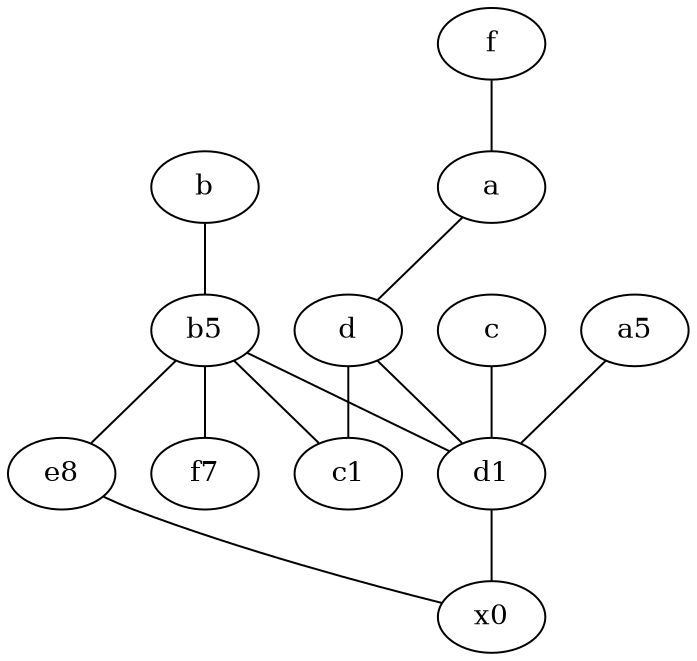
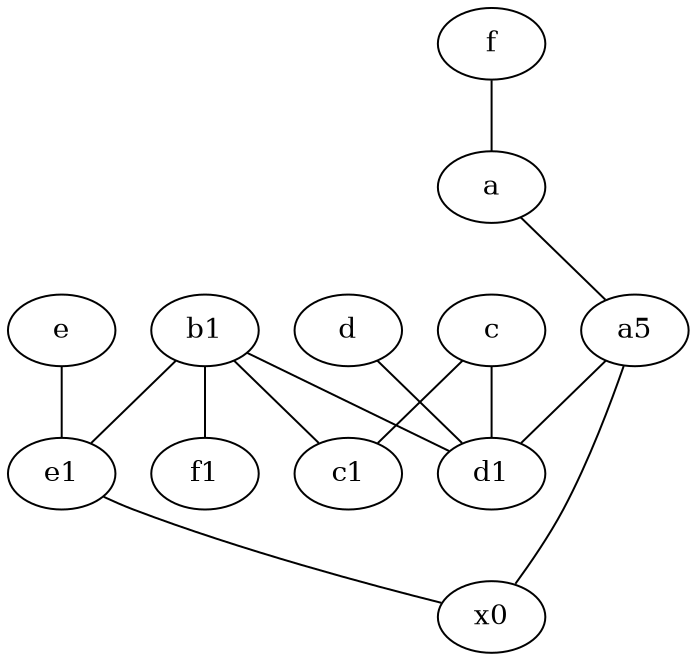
node "b": removed
edge "a" -- "d": now "a" -- "a5"
node "e": added
node "b5": label "b5" -> "b1"
edge "d" -- "c1": now "c" -- "c1"
node "e8": label "e8" -> "e1"
node "f7": label "f7" -> "f1"
edge "d1" -- "x0": now "a5" -- "x0"
